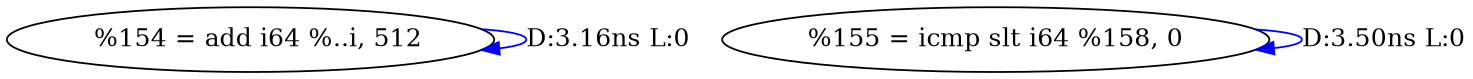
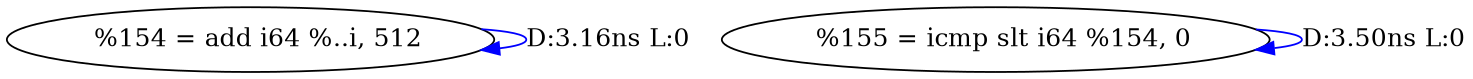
node "%155 = icmp slt i64 %158, 0": label "%155 = icmp slt i64 %158, 0" -> "%155 = icmp slt i64 %154, 0"
